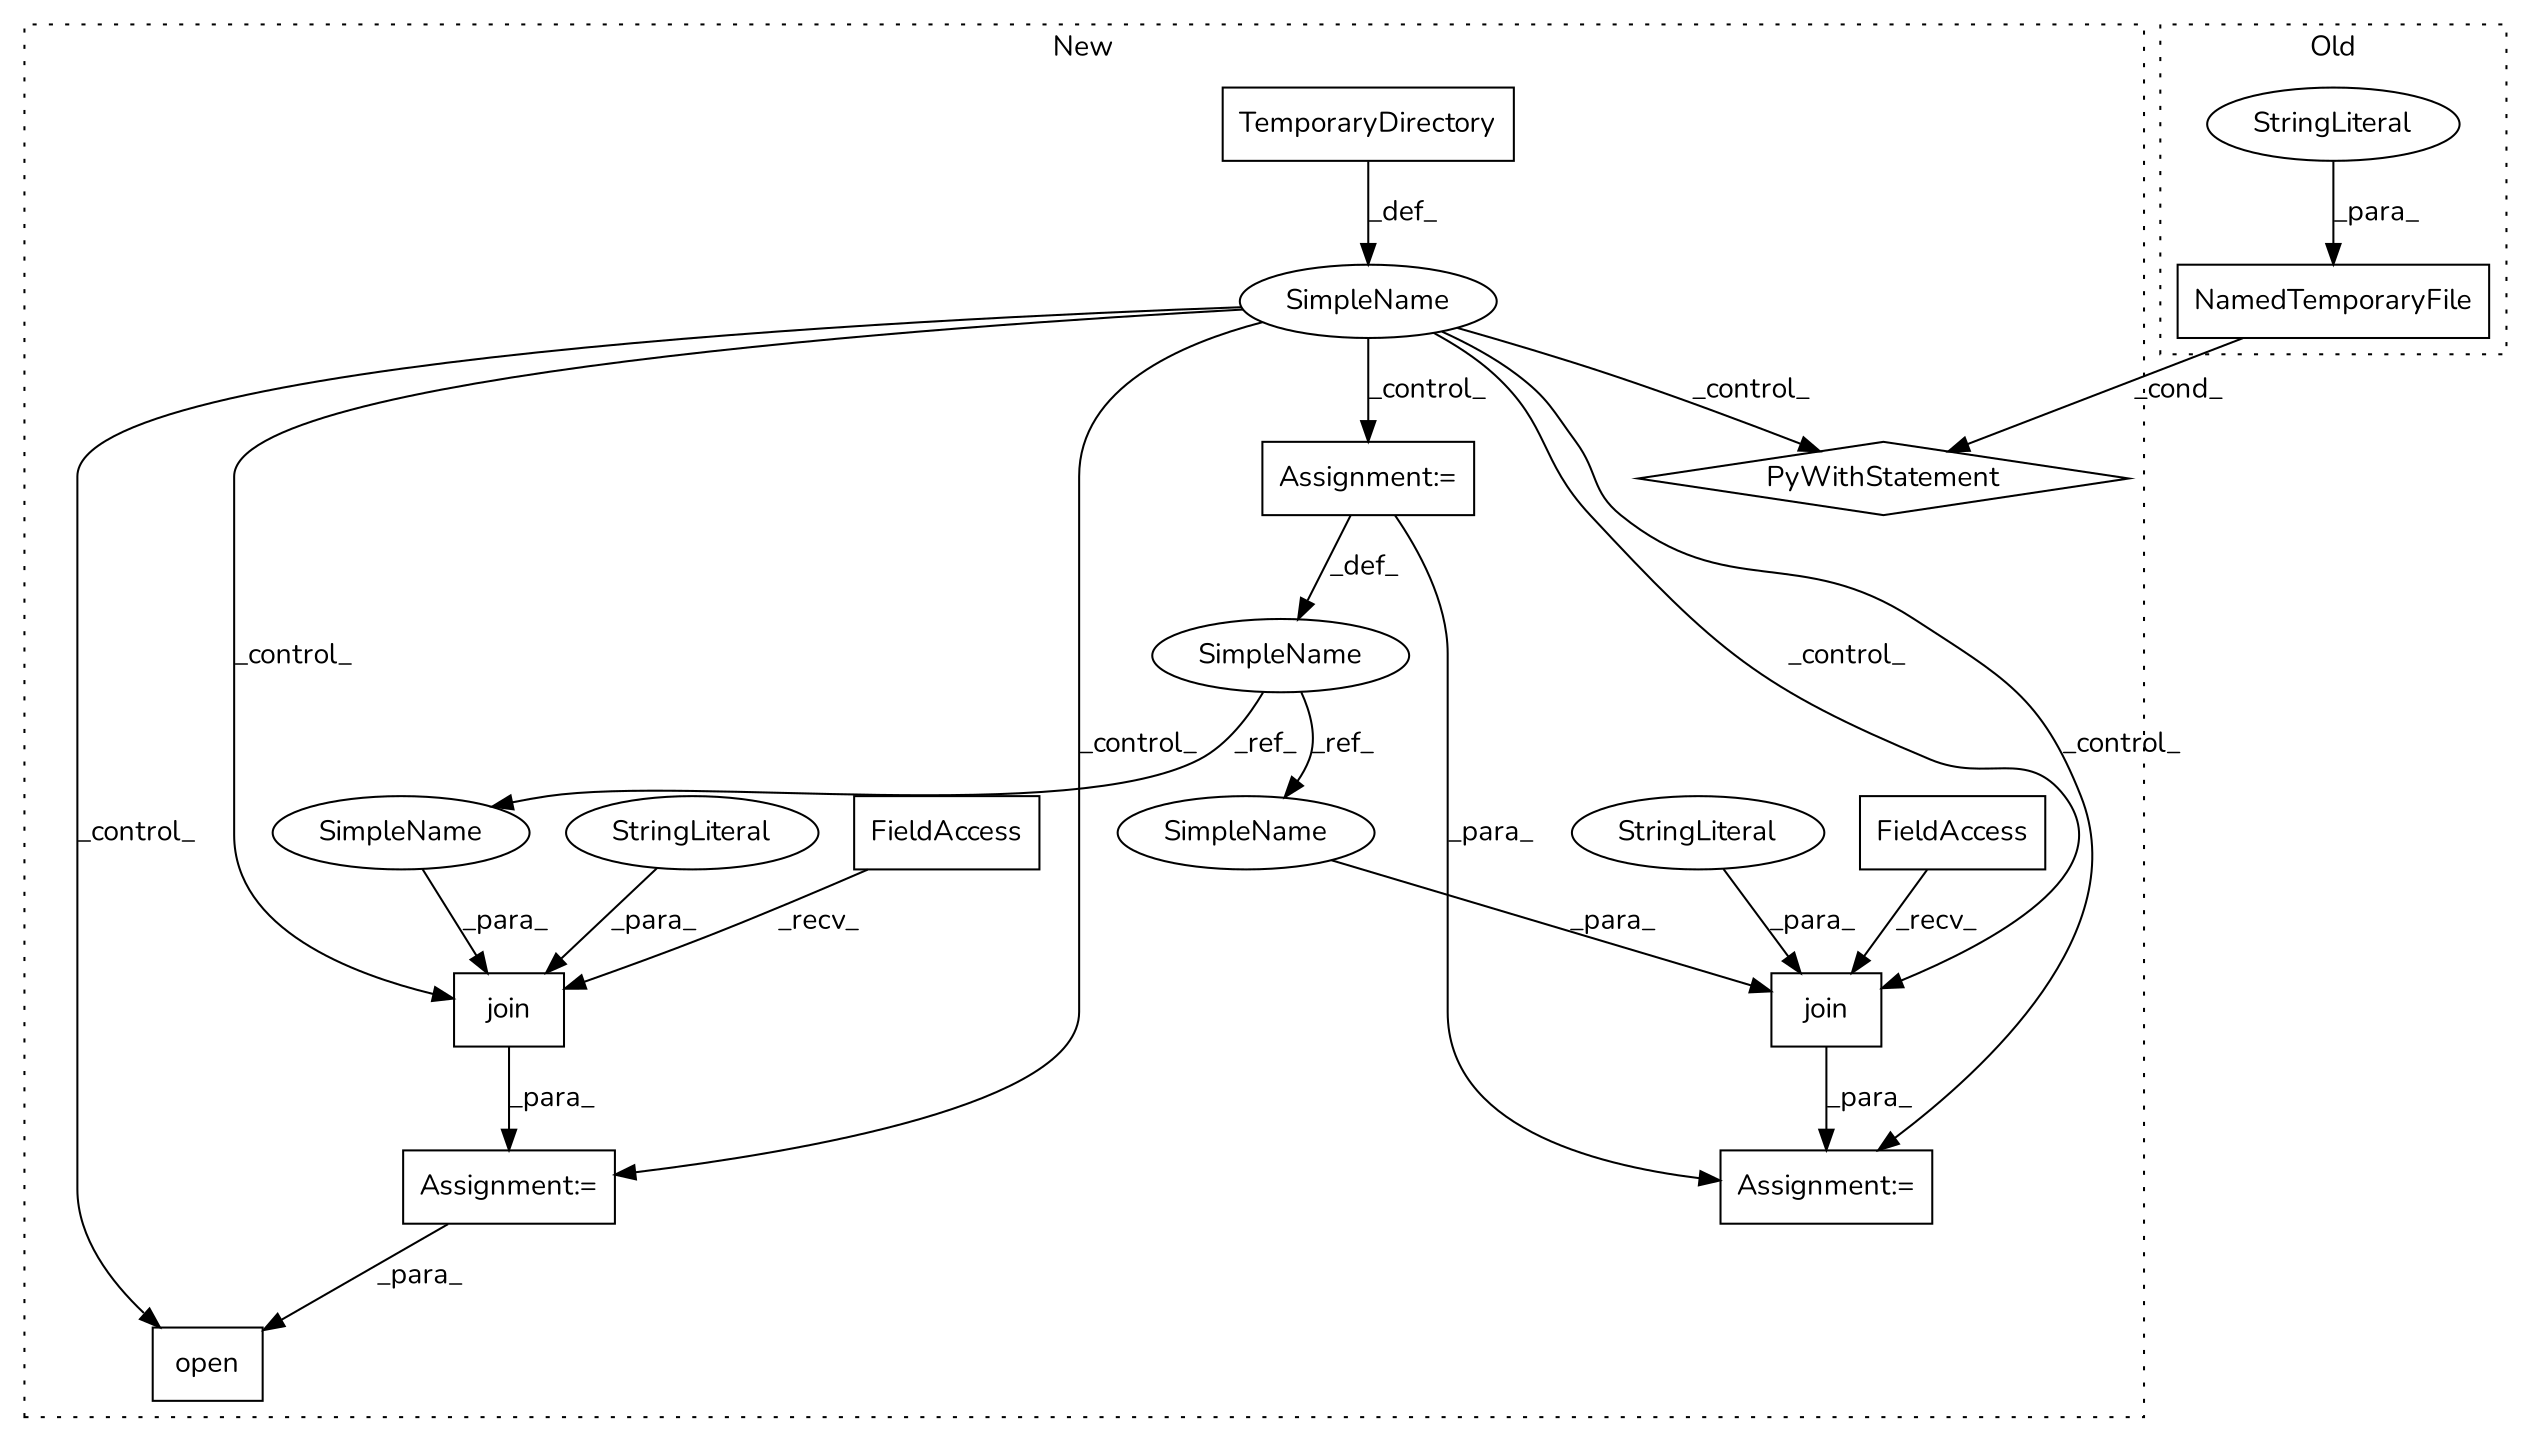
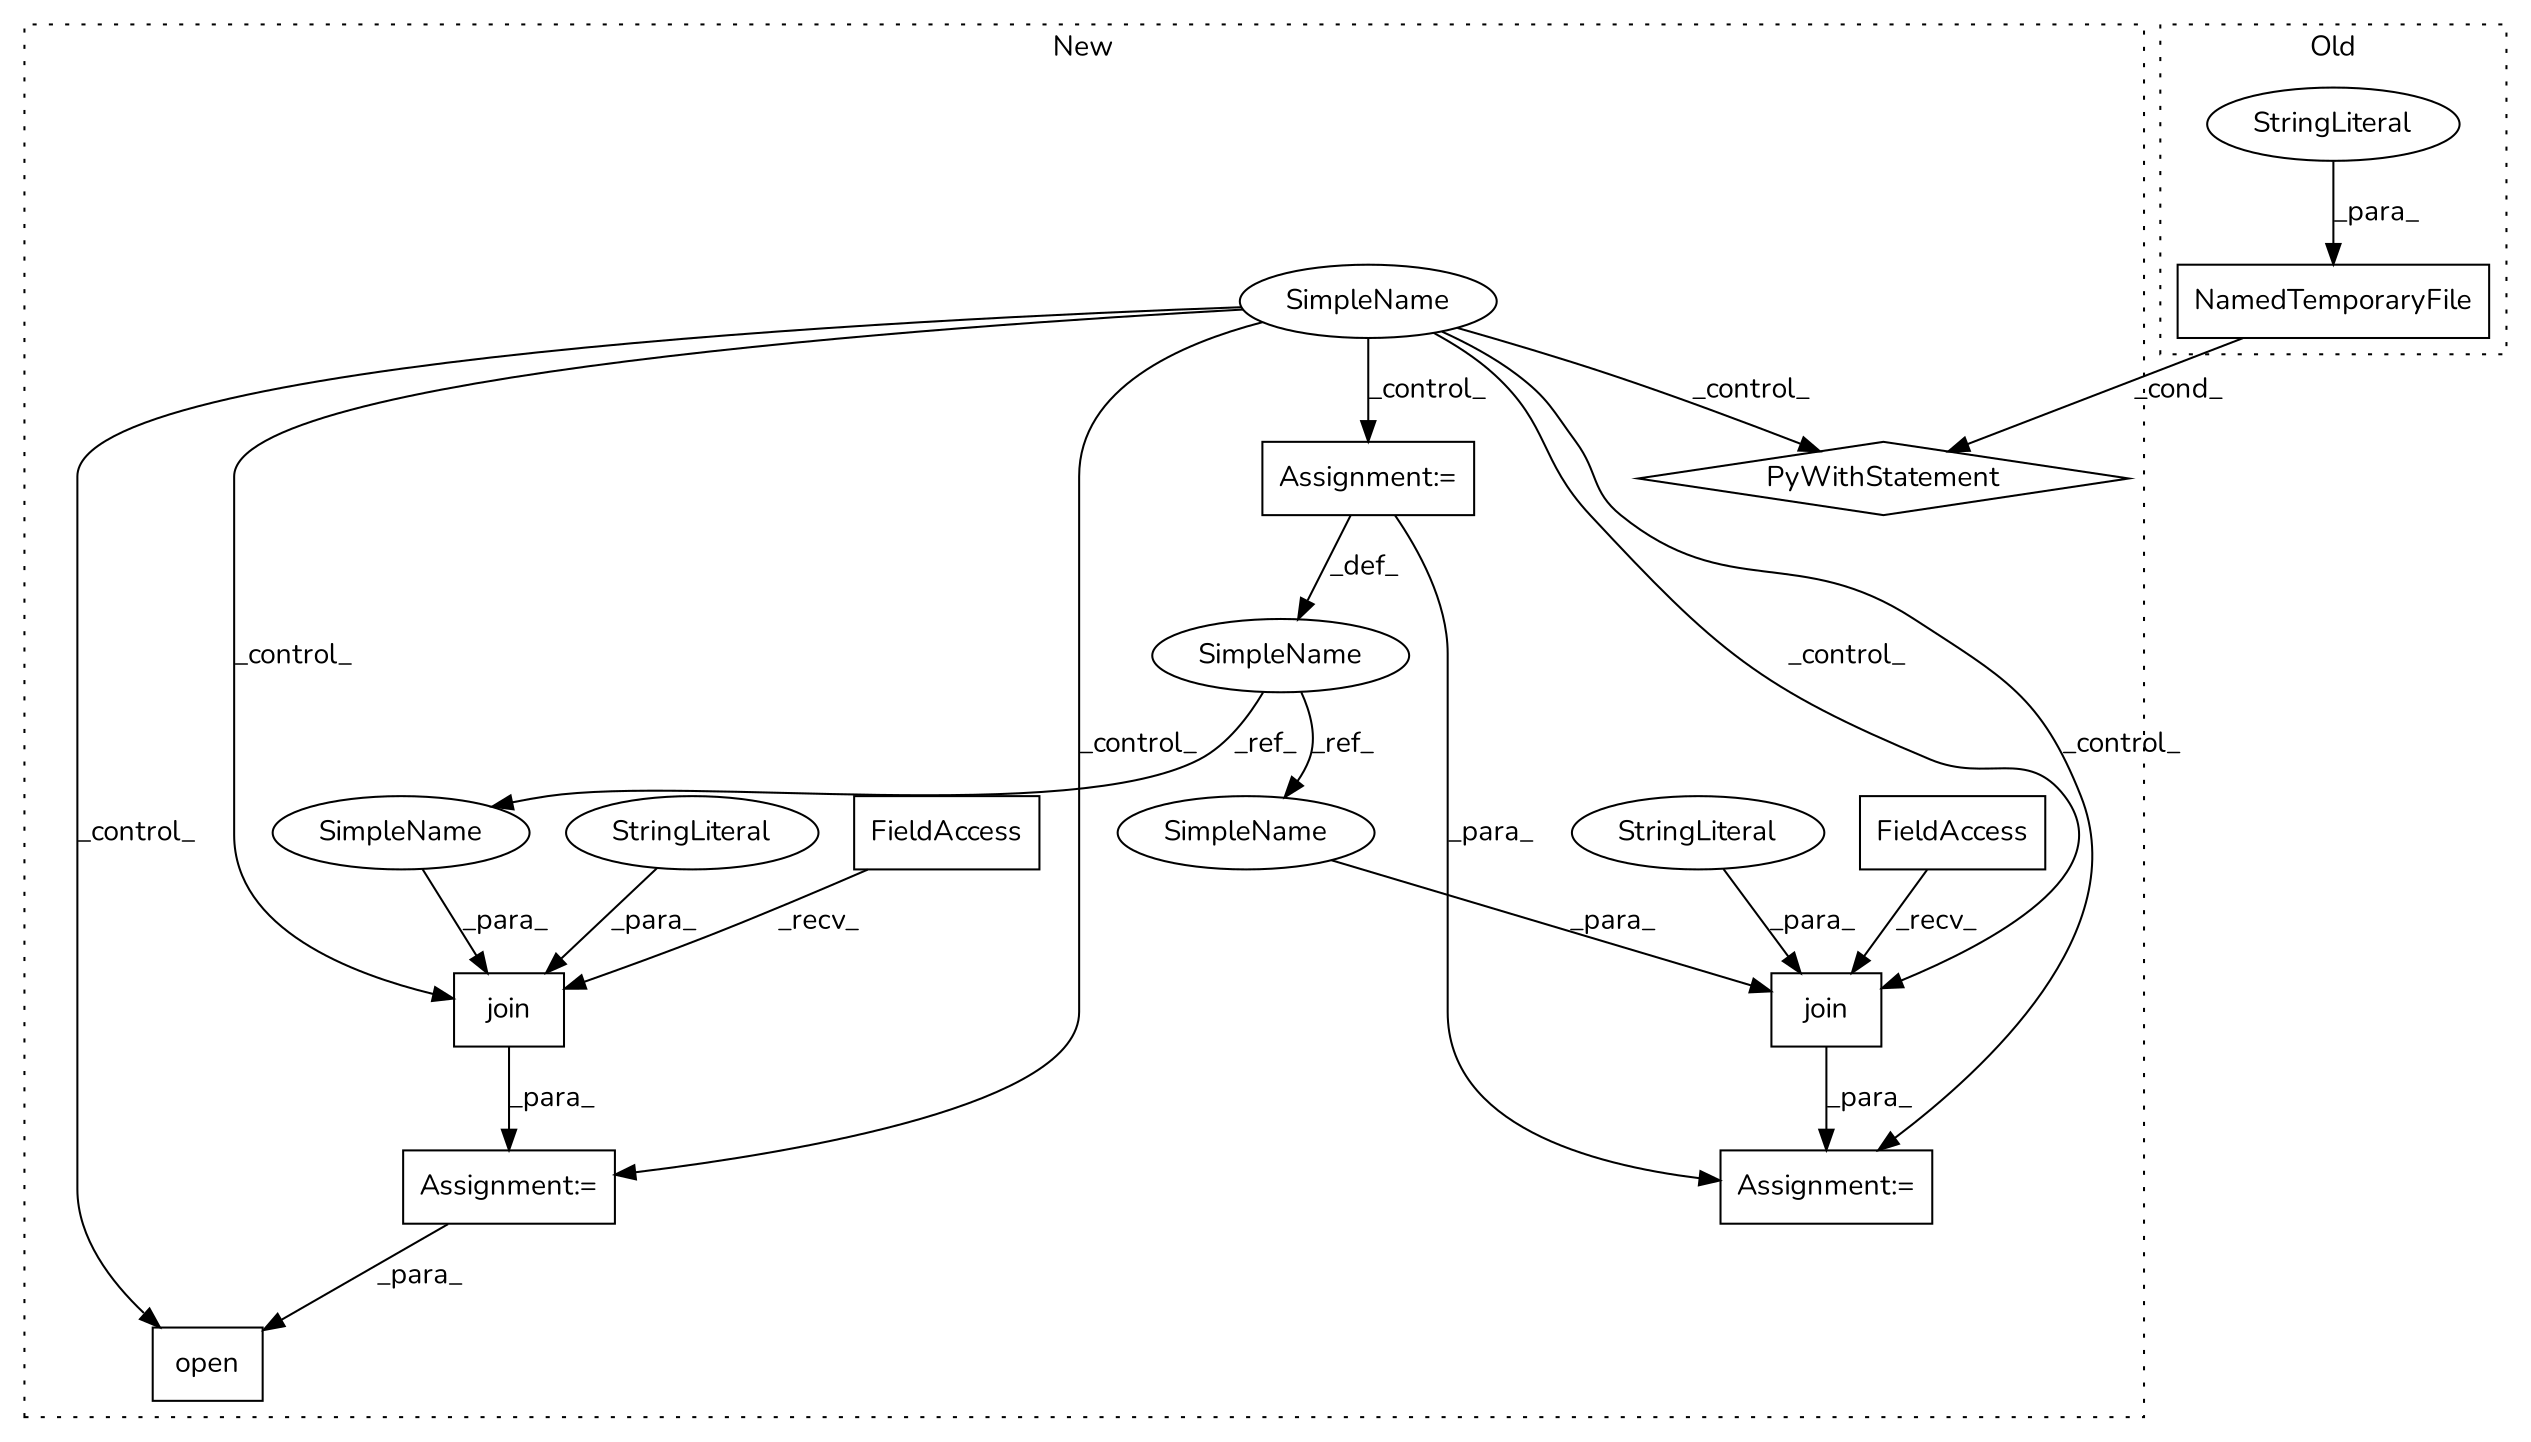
node "TemporaryDirectory": removed
